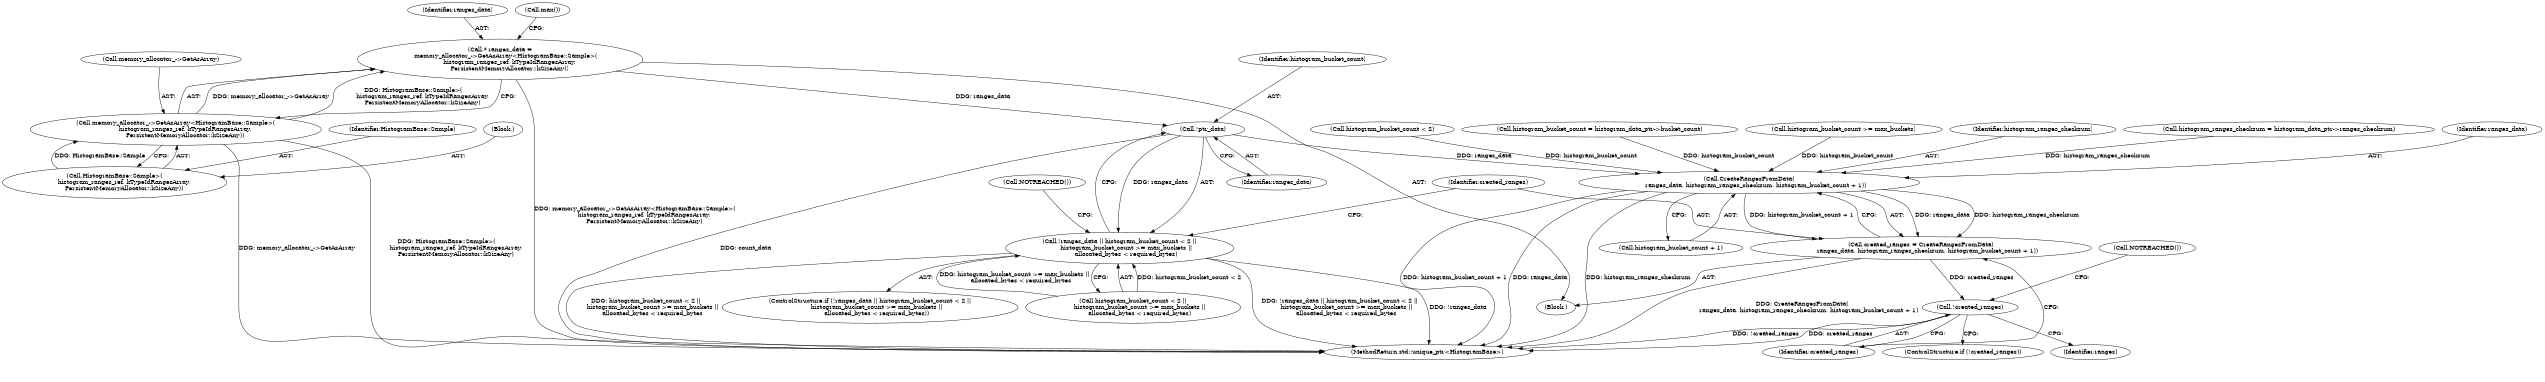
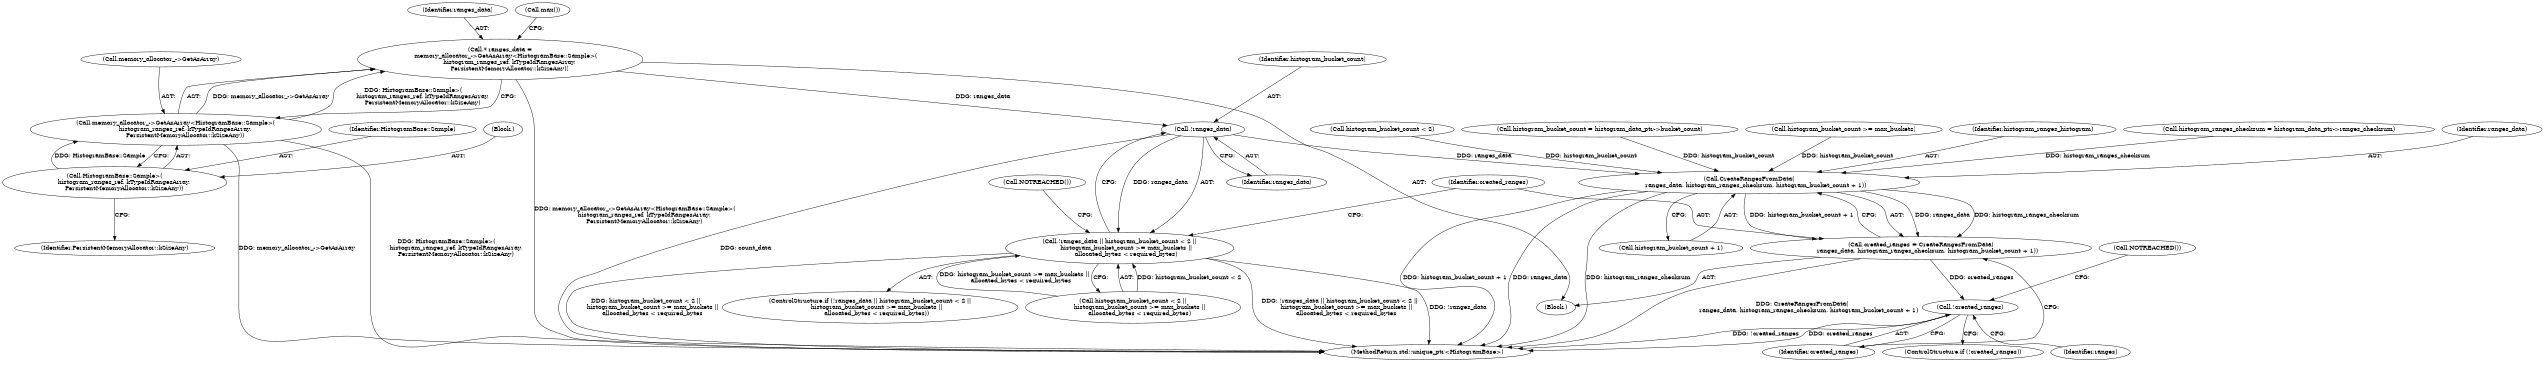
node "(Call,!ptr_data)": label "(Call,!ptr_data)" -> "(Call,!ranges_data)"
node "(Identifier,histogram_ranges_checksum)": label "(Identifier,histogram_ranges_checksum)" -> "(Identifier,histogram_ranges_histogram)"
node "(Identifier,PersistentMemoryAllocator::kSizeAny)": added
edge "(Call,!created_ranges)" -> "(Identifier,ranges)": reversed
